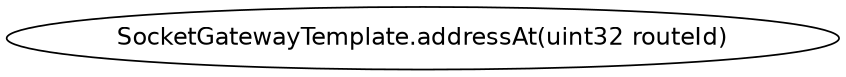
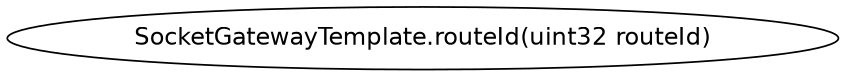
node "SocketGatewayTemplate.addressAt(uint32 routeId)": label "SocketGatewayTemplate.addressAt(uint32 routeId)" -> "SocketGatewayTemplate.routeId(uint32 routeId)"
